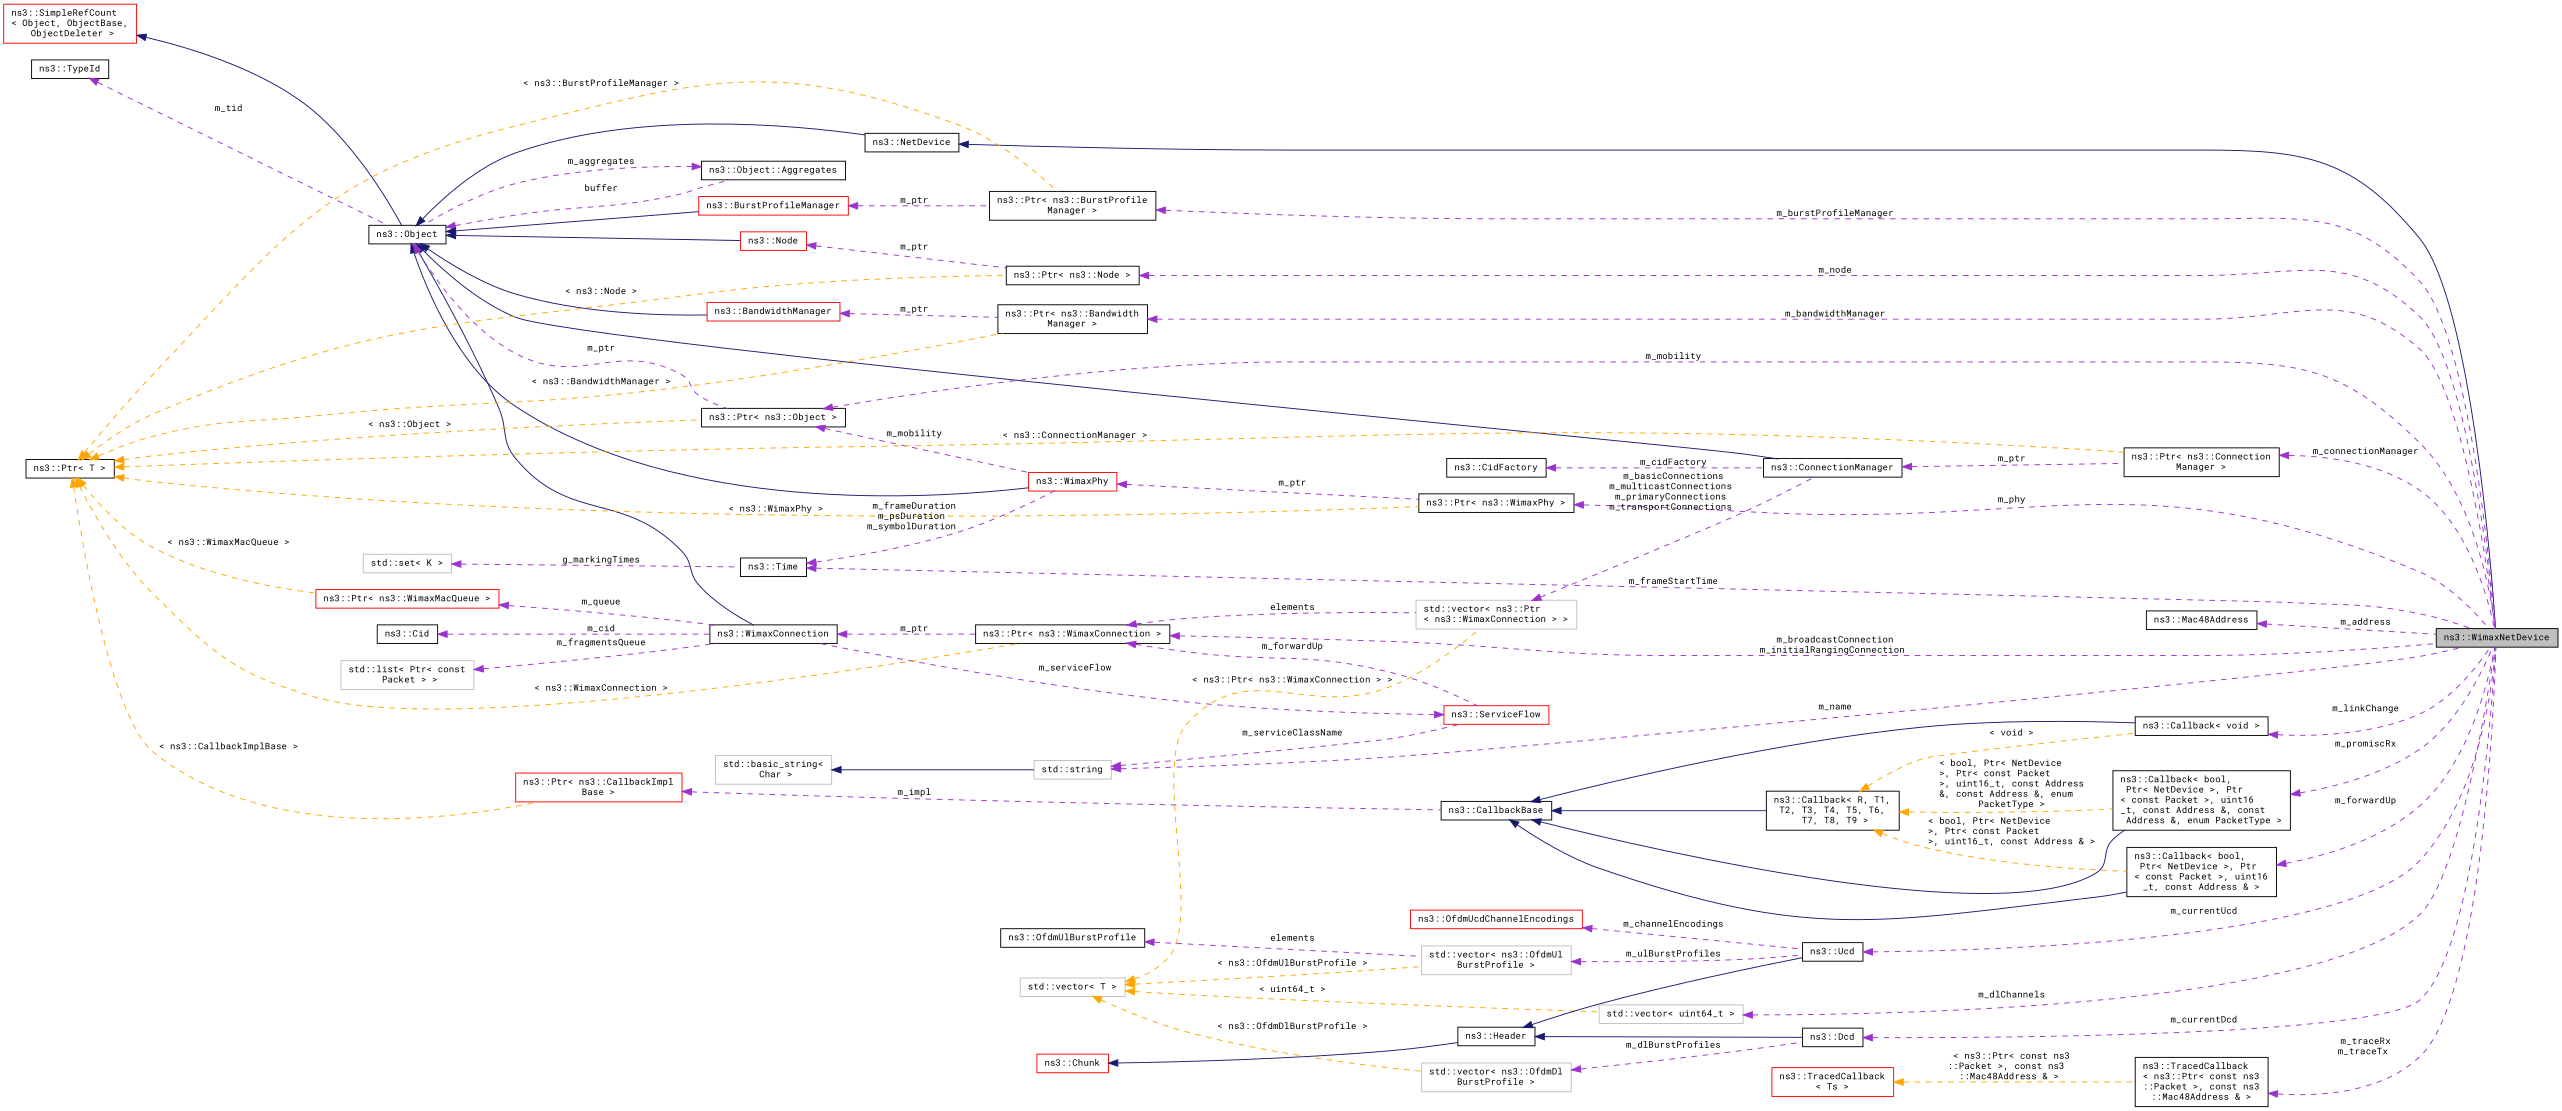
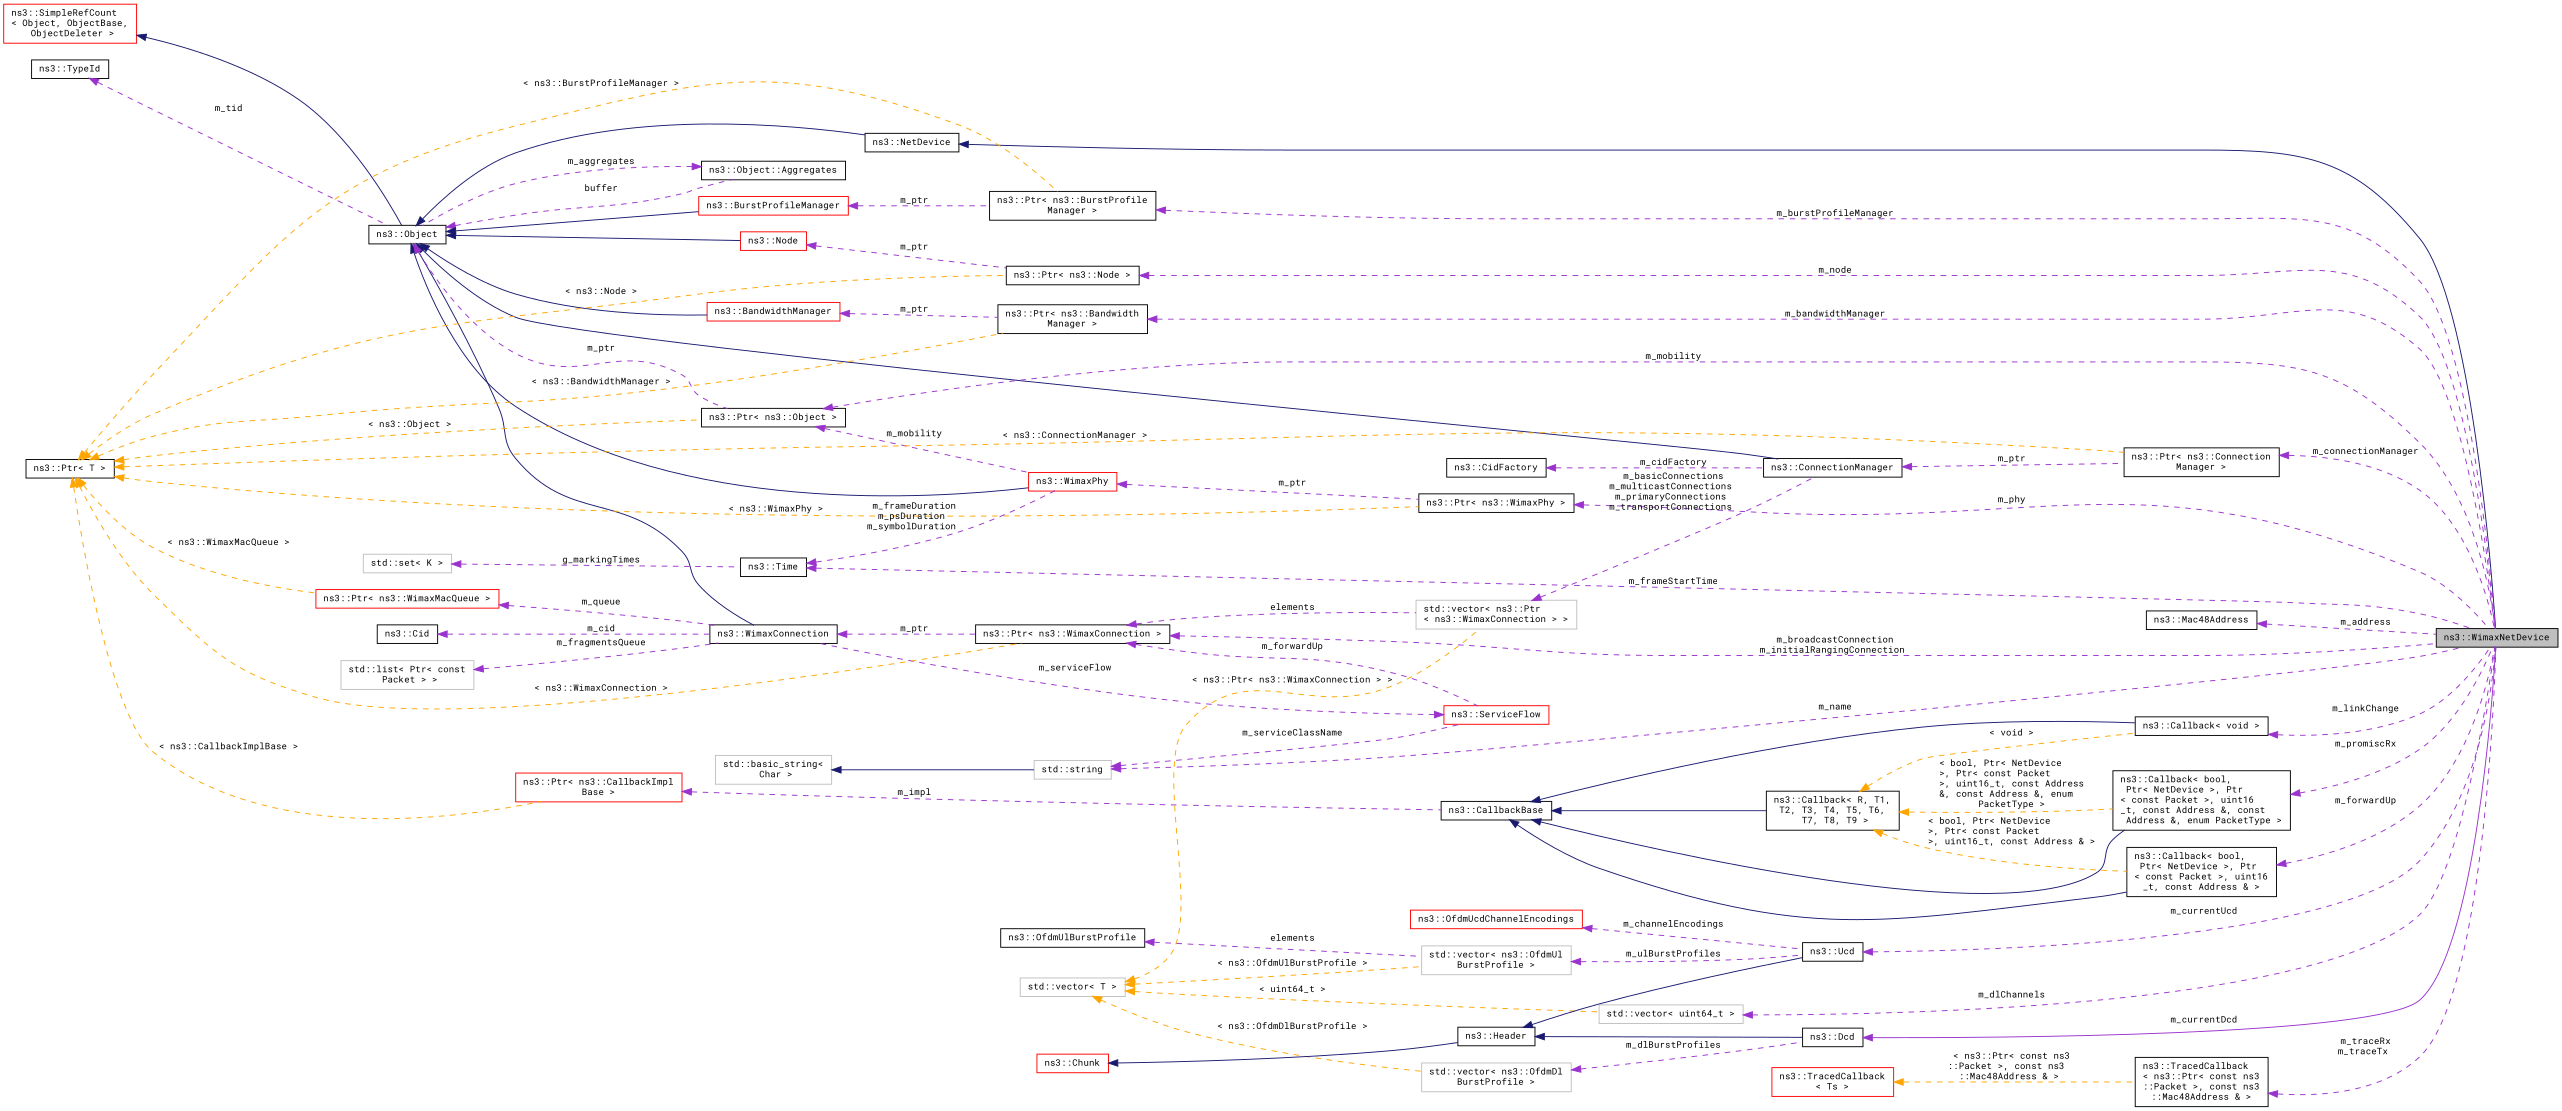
edge "ns3::WimaxNetDevice" -> "ns3::Dcd": style dashed -> solid
